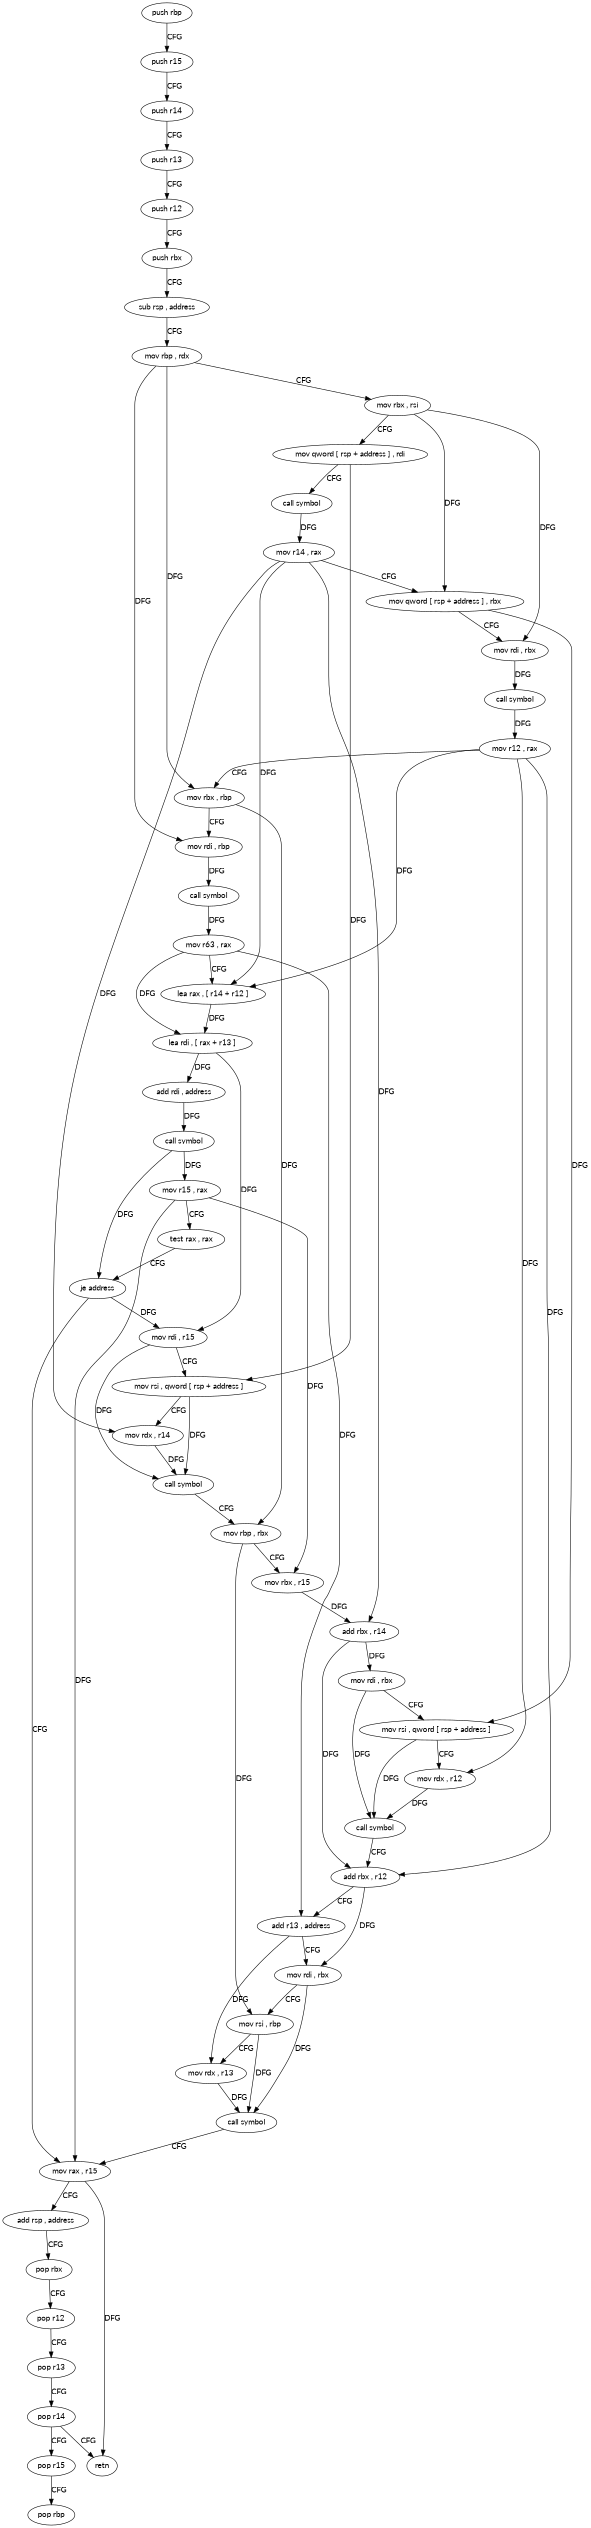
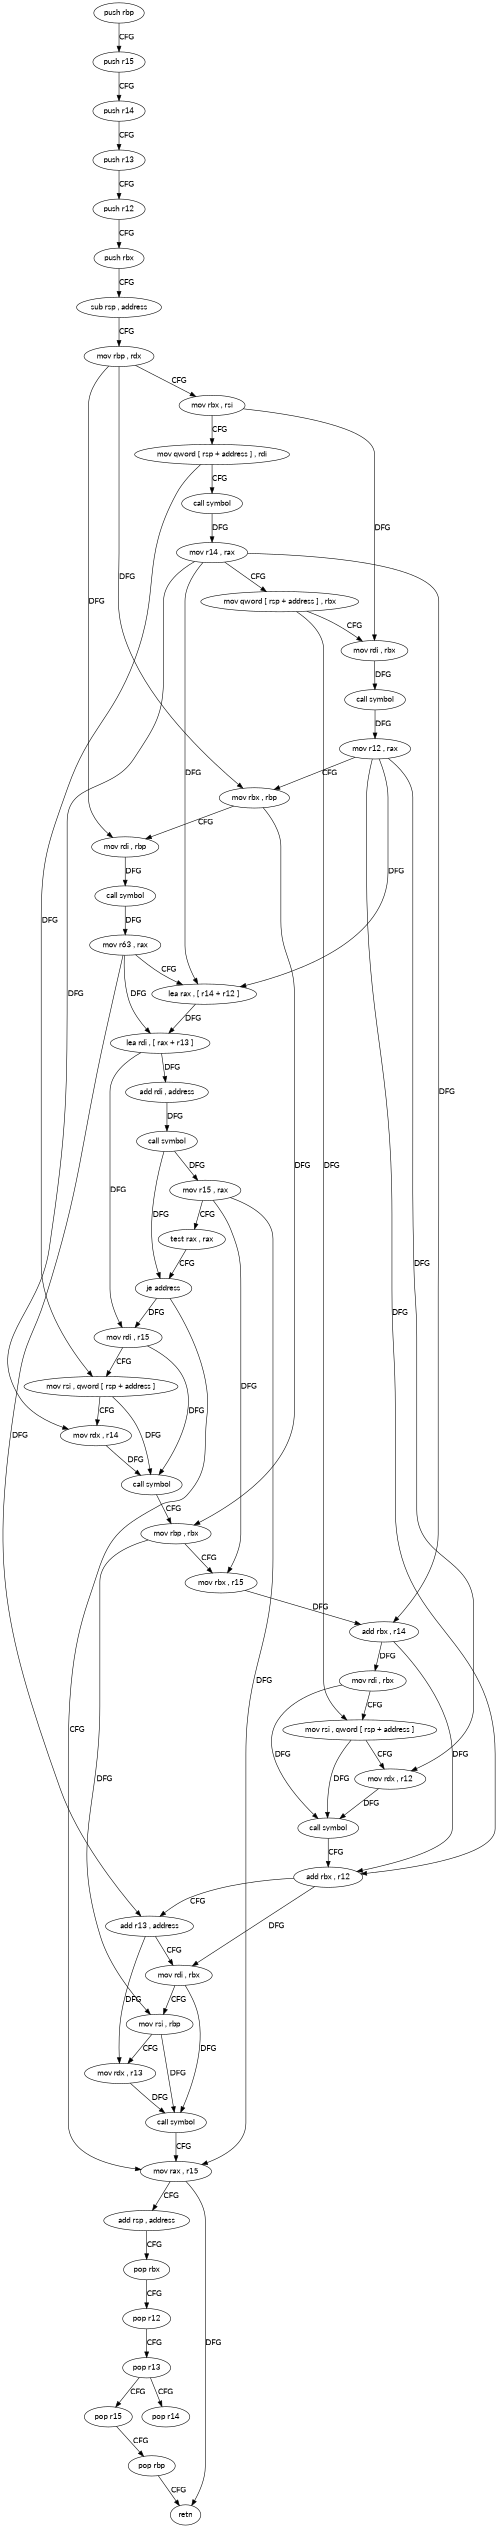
edge "mov rbx , rsi" -> "mov qword [ rsp + address ] , rbx": removed, label "DFG"
edge "pop r14" -> "pop r15": now "pop r13" -> "pop r15"
edge "pop r14" -> "retn": now "pop rbp" -> "retn"
